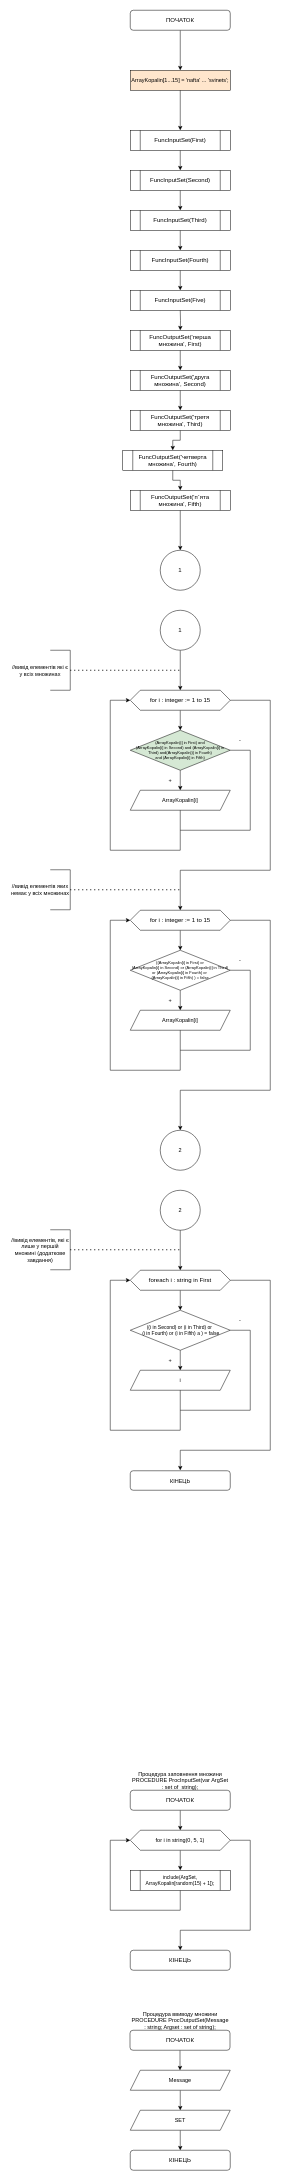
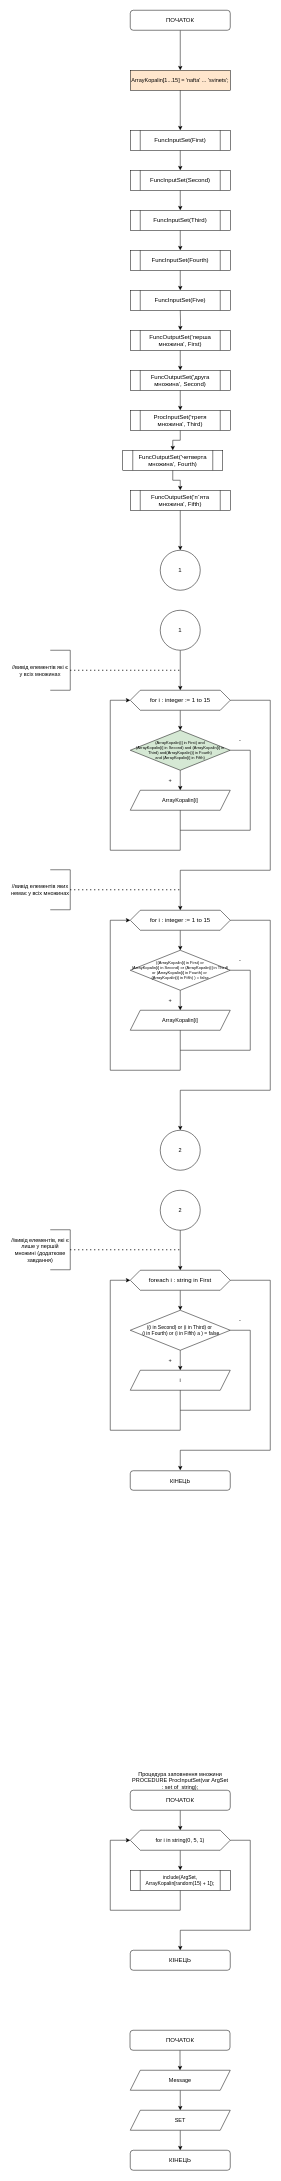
node "FuncOutputSet('третя множина', Third)": label "FuncOutputSet('третя множина', Third)" -> "ProcInputSet('третя множина', Third)"
node "Процедура ввиводу множини PROCEDURE ProcOutputSet(Message : string; Argset : set of string);": removed
